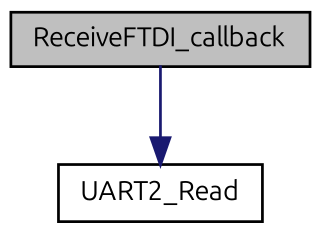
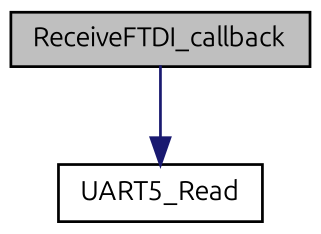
node "UART2_Read": label "UART2_Read" -> "UART5_Read"
